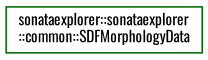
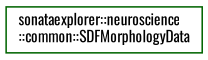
node "sonataexplorer::sonataexplorer ::common::SDFMorphologyData": label "sonataexplorer::sonataexplorer ::common::SDFMorphologyData" -> "sonataexplorer::neuroscience ::common::SDFMorphologyData"
